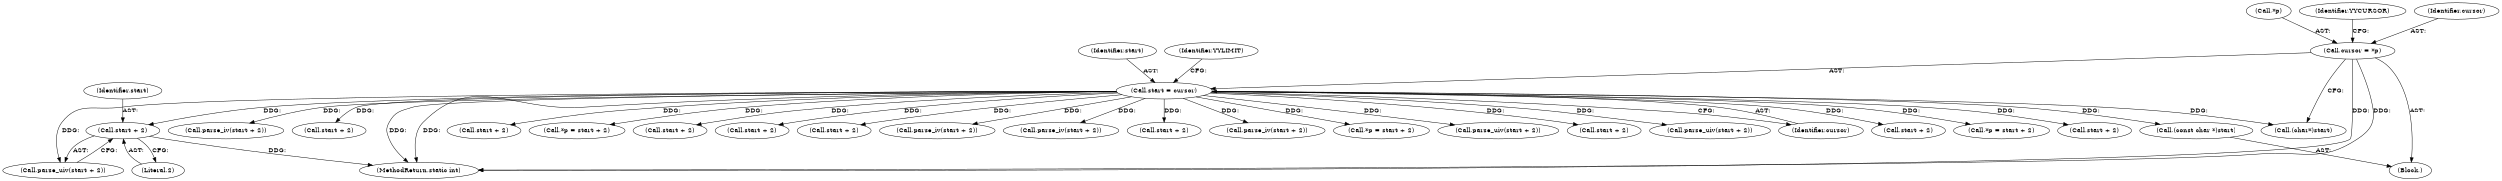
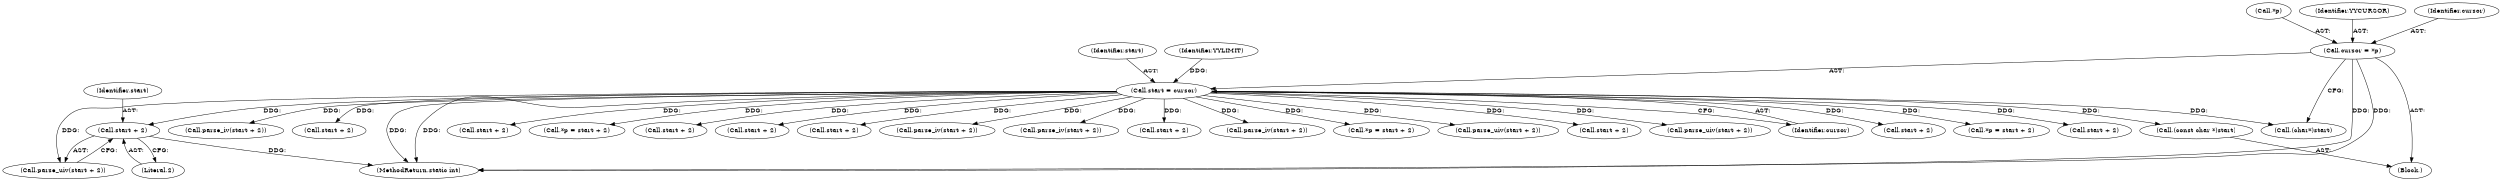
edge "(Identifier,YYCURSOR)" -> "(Call,cursor = *p)": label "CFG: " -> "AST: "
edge "(Identifier,YYLIMIT)" -> "(Call,start = cursor)": label "CFG: " -> "DDG: "
